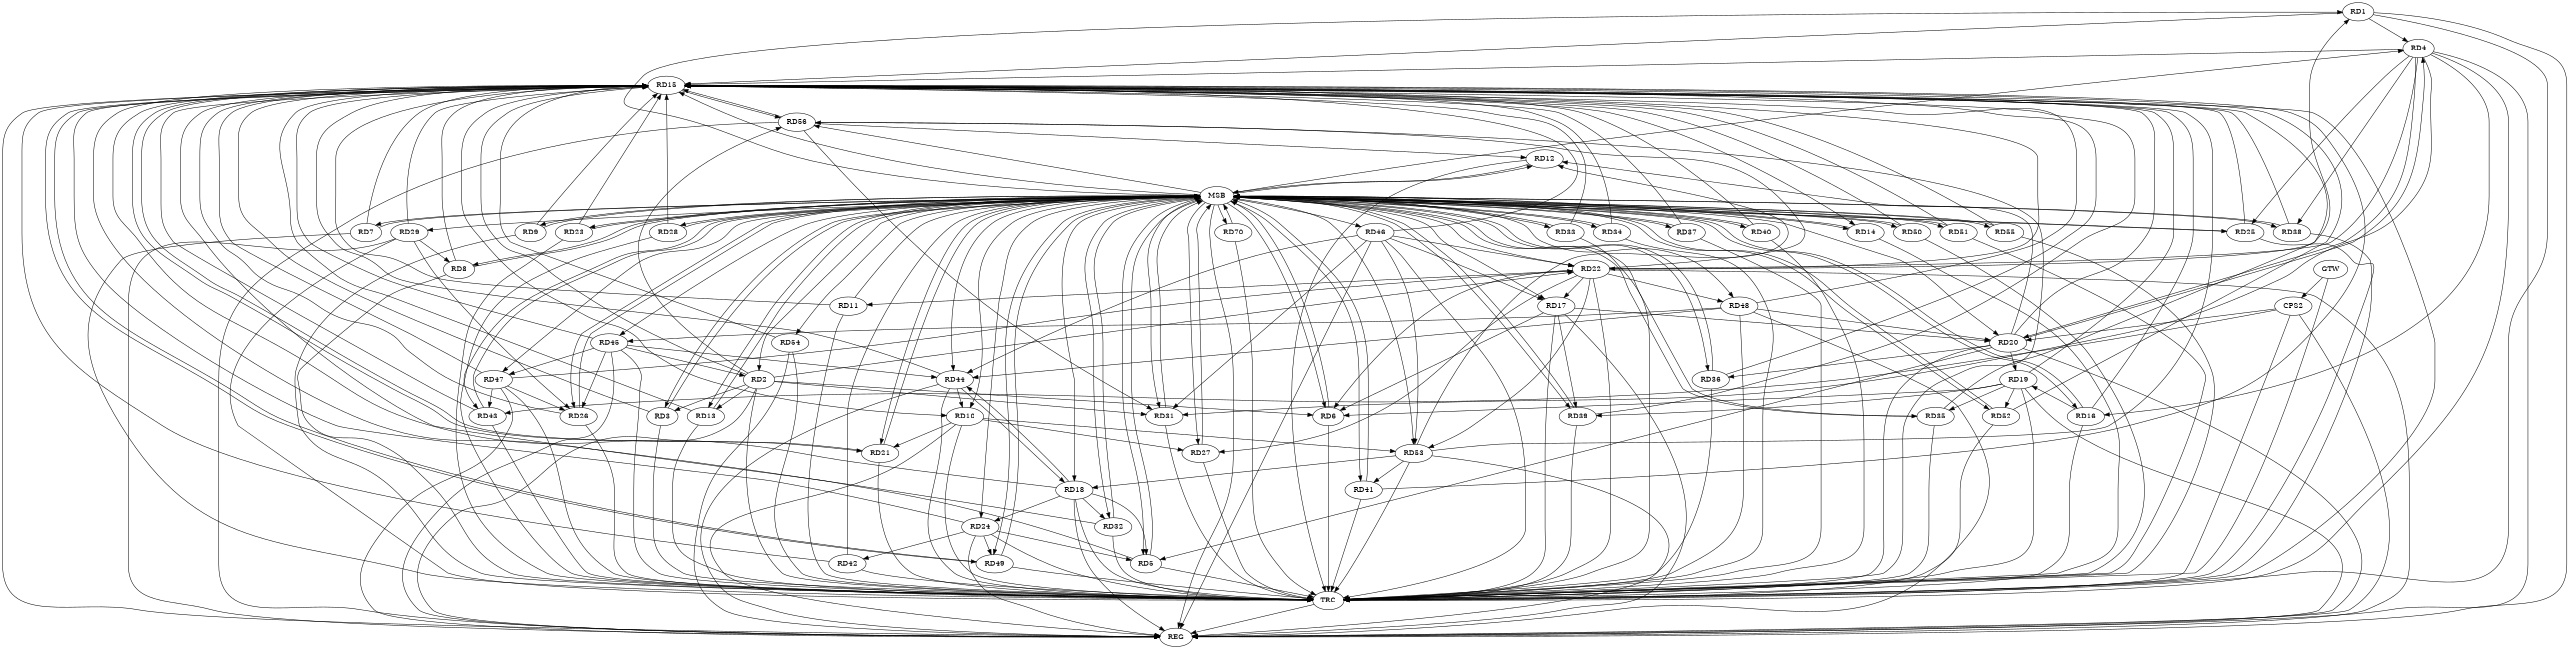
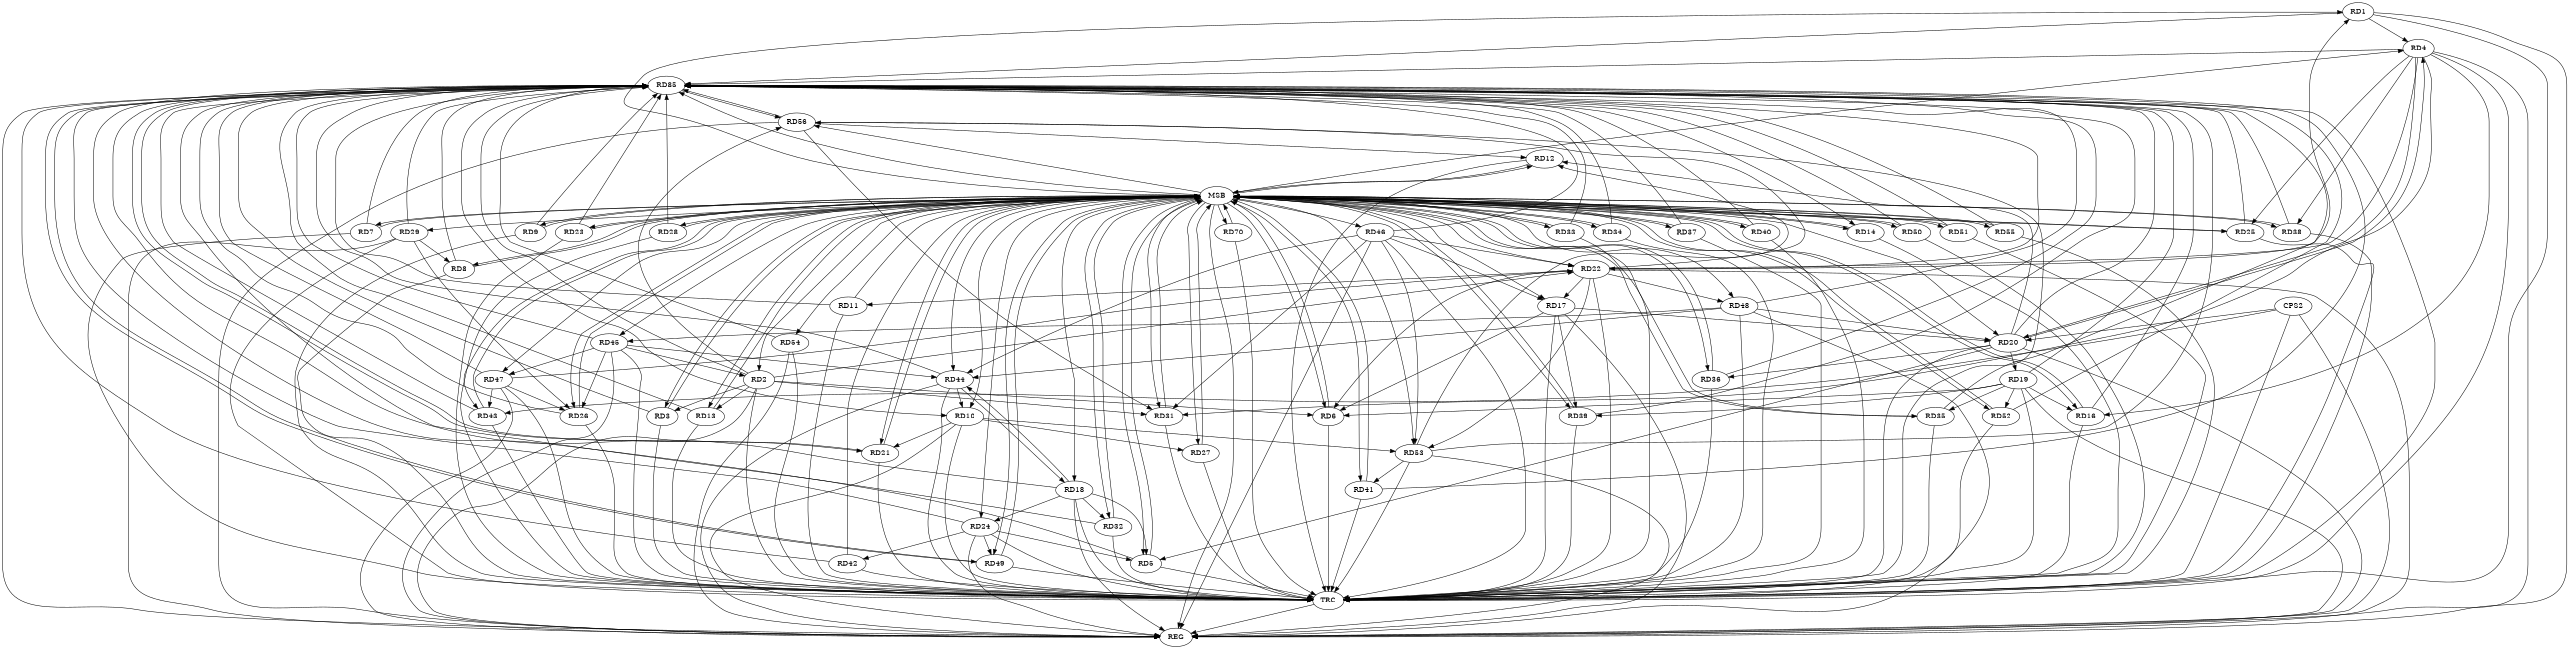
node "RD15": label "RD15" -> "RD85"
node "GTW": removed
edge "RD22" -> "RD27": removed
edge "RD16" -> "RD19": reversed
edge "RD53" -> "RD18": removed
